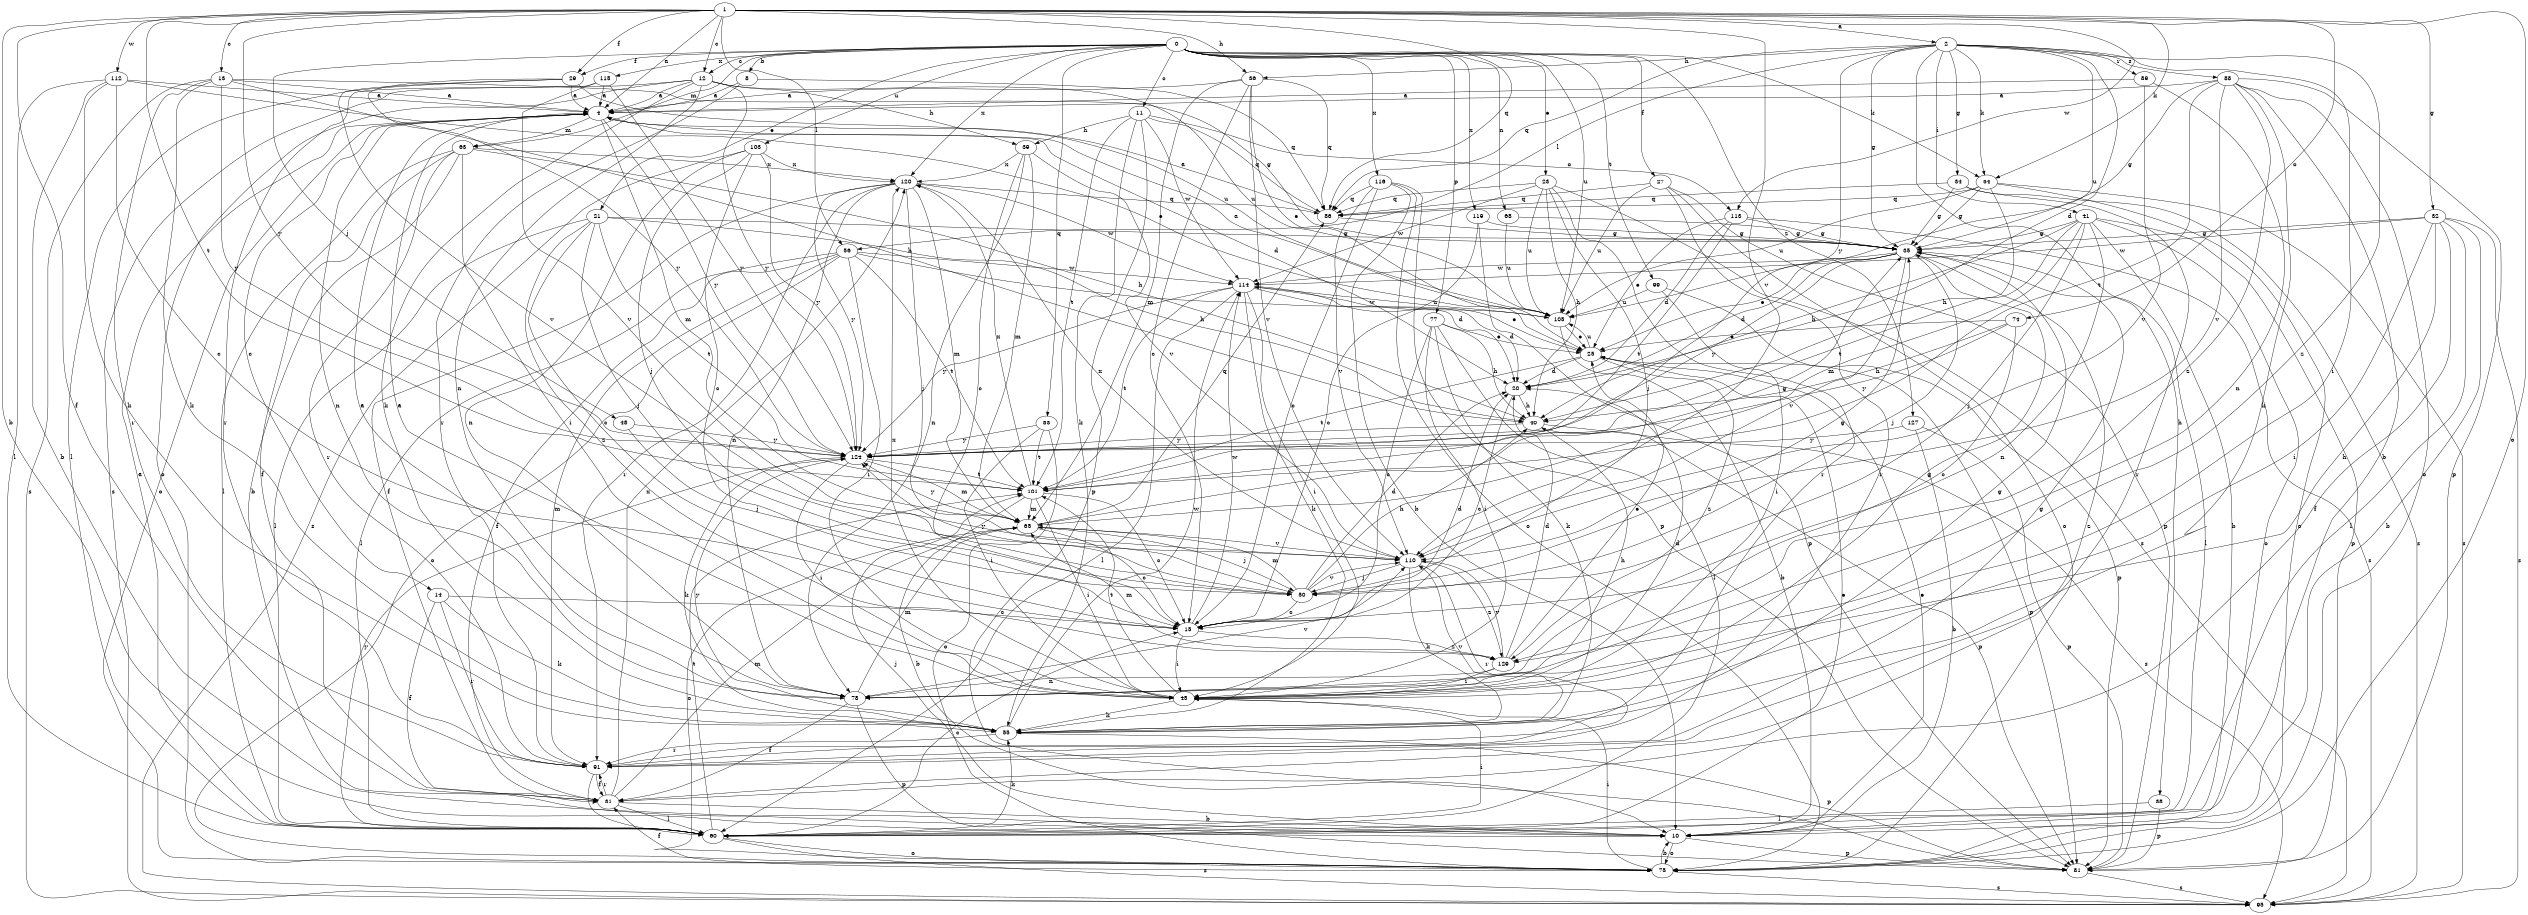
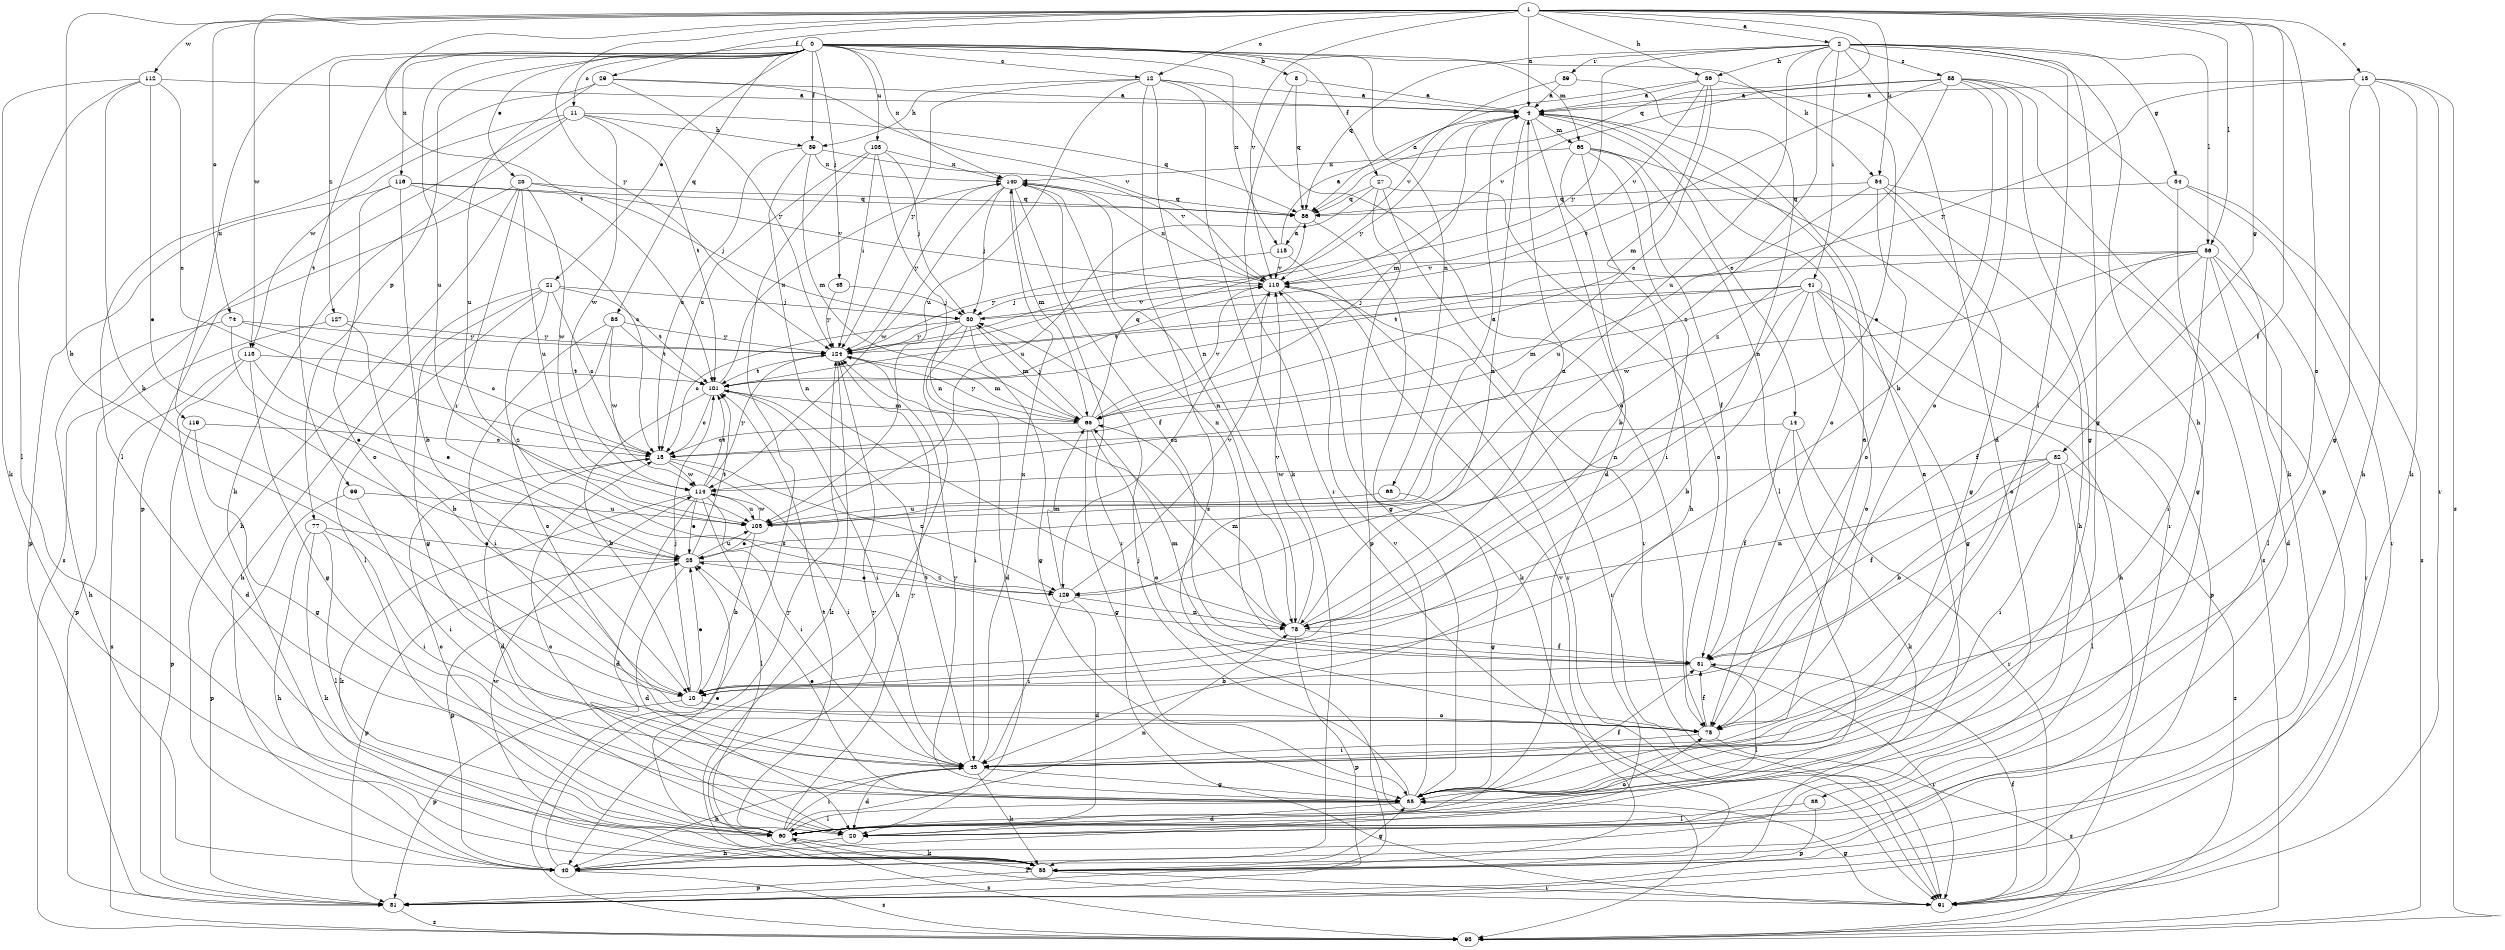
edge "0" -> "29": now "0" -> "39"
edge "2" -> "54": removed, label "k"
edge "86" -> "4": now "86" -> "115"
edge "36" -> "86": label "q" -> "a"
edge "11" -> "113": label "o" -> "w"
node "120": label "120" -> "140"
edge "32" -> "35": removed, label "g"
edge "56" -> "110": added, label "v"
edge "35" -> "114": now "83" -> "114"
edge "103" -> "124": label "y" -> "i"
edge "32" -> "78": label "h" -> "n"
edge "56" -> "91": label "m" -> "r"
edge "35" -> "31": label "z" -> "f"
edge "77" -> "15": removed, label "c"
edge "40" -> "81": now "40" -> "25"
edge "23" -> "91": now "23" -> "78"
edge "60" -> "78": added, label "n"
edge "75" -> "10": removed, label "b"
